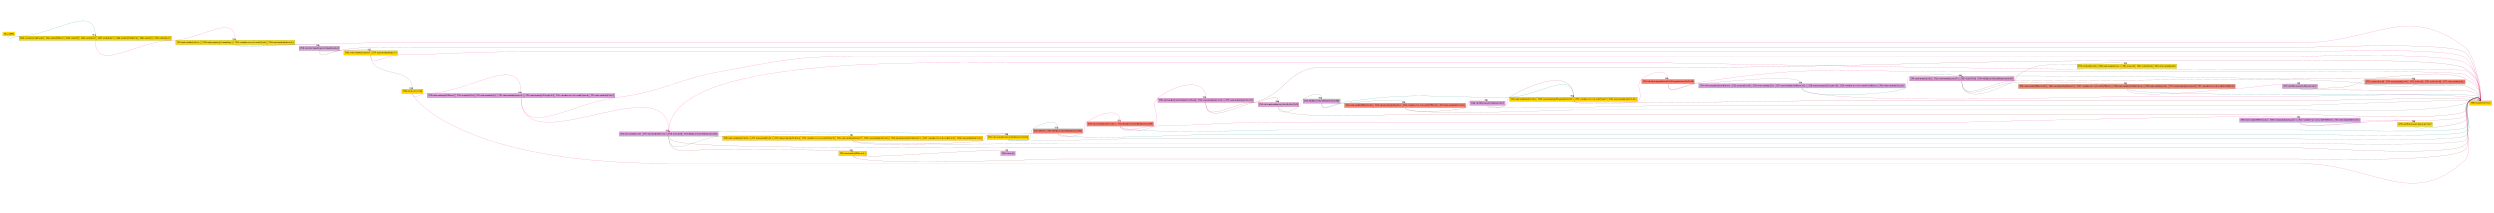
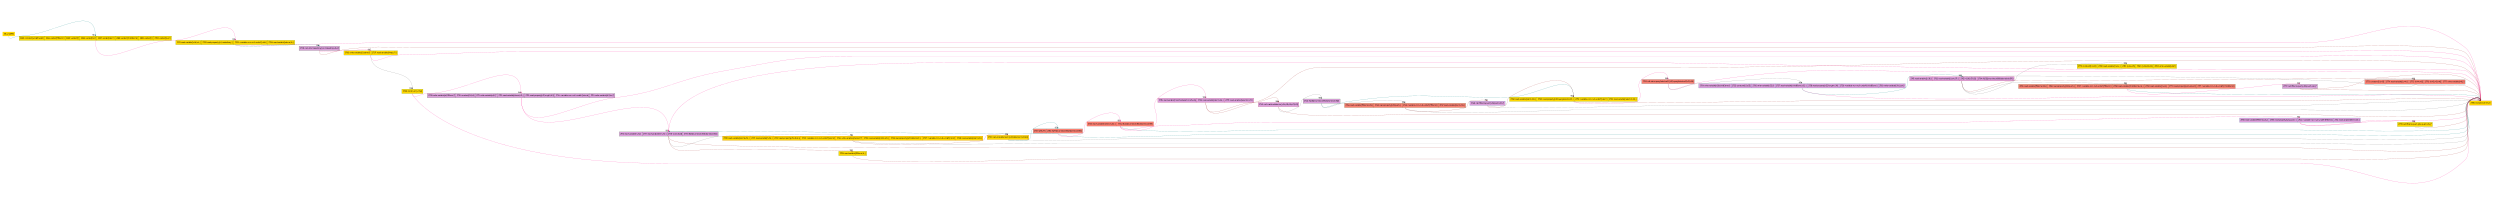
node "2784: return[v1]": removed
